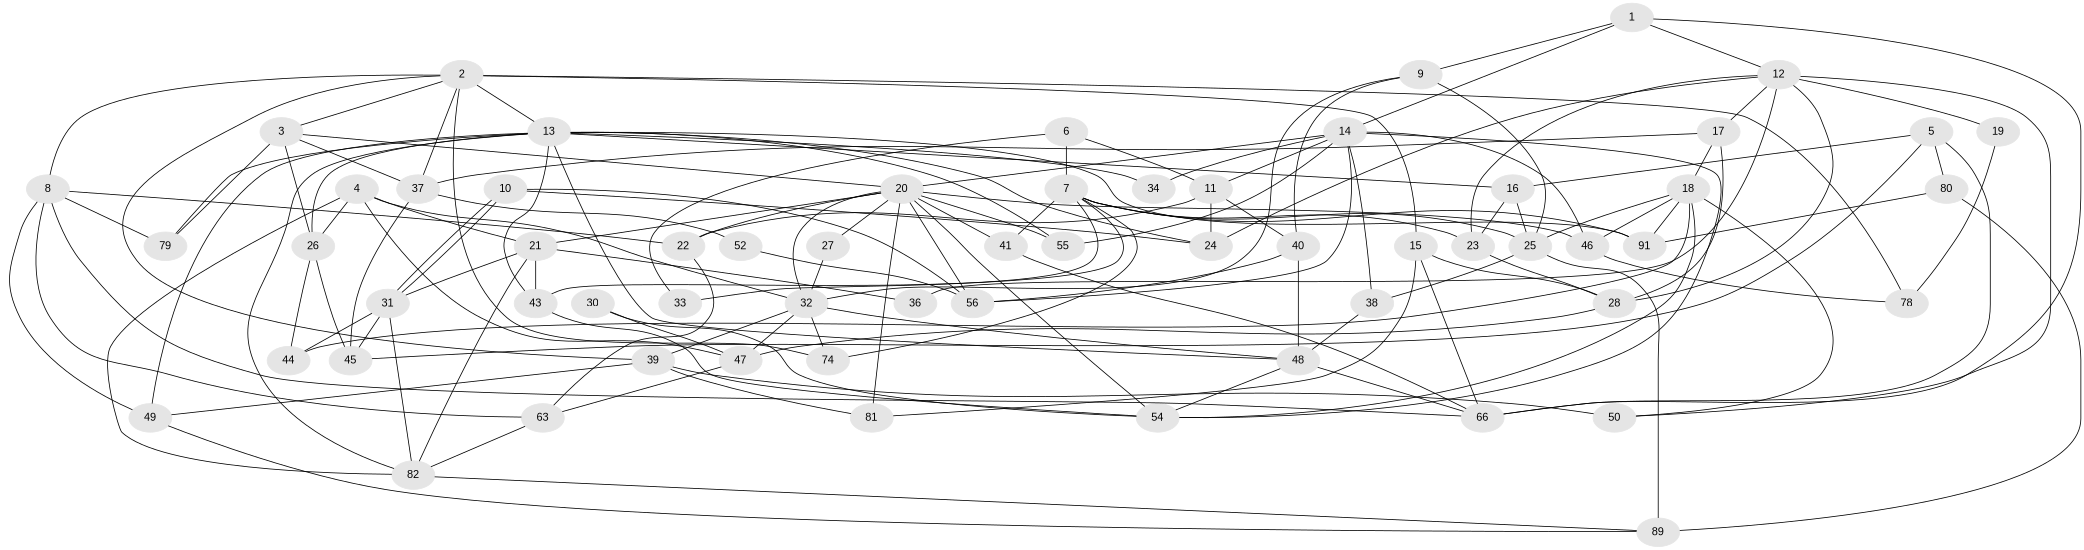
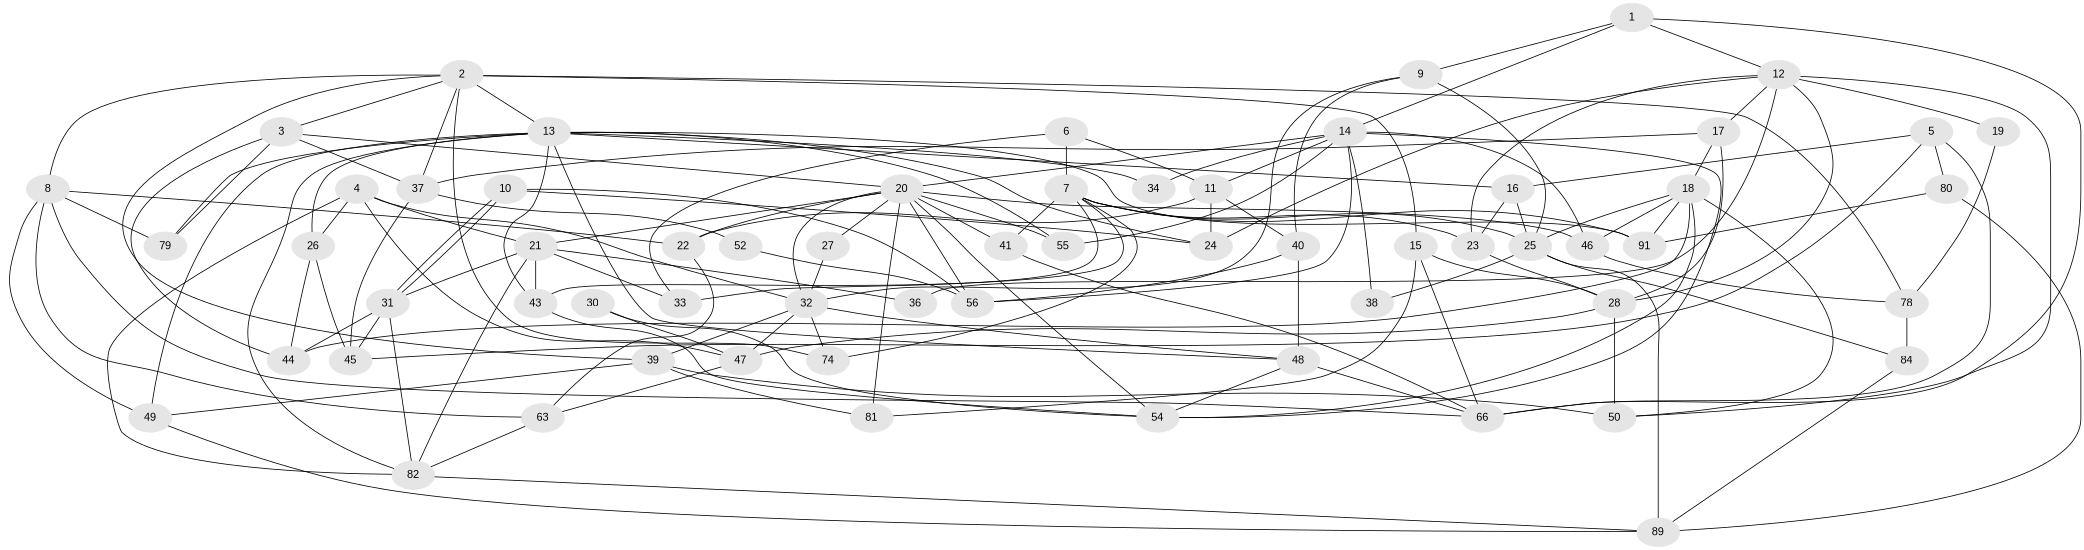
edge "3" -- "26": now "3" -- "44"
edge "21" -- "33": added
edge "38" -- "48": removed
node "84": added
edge "28" -- "50": added
